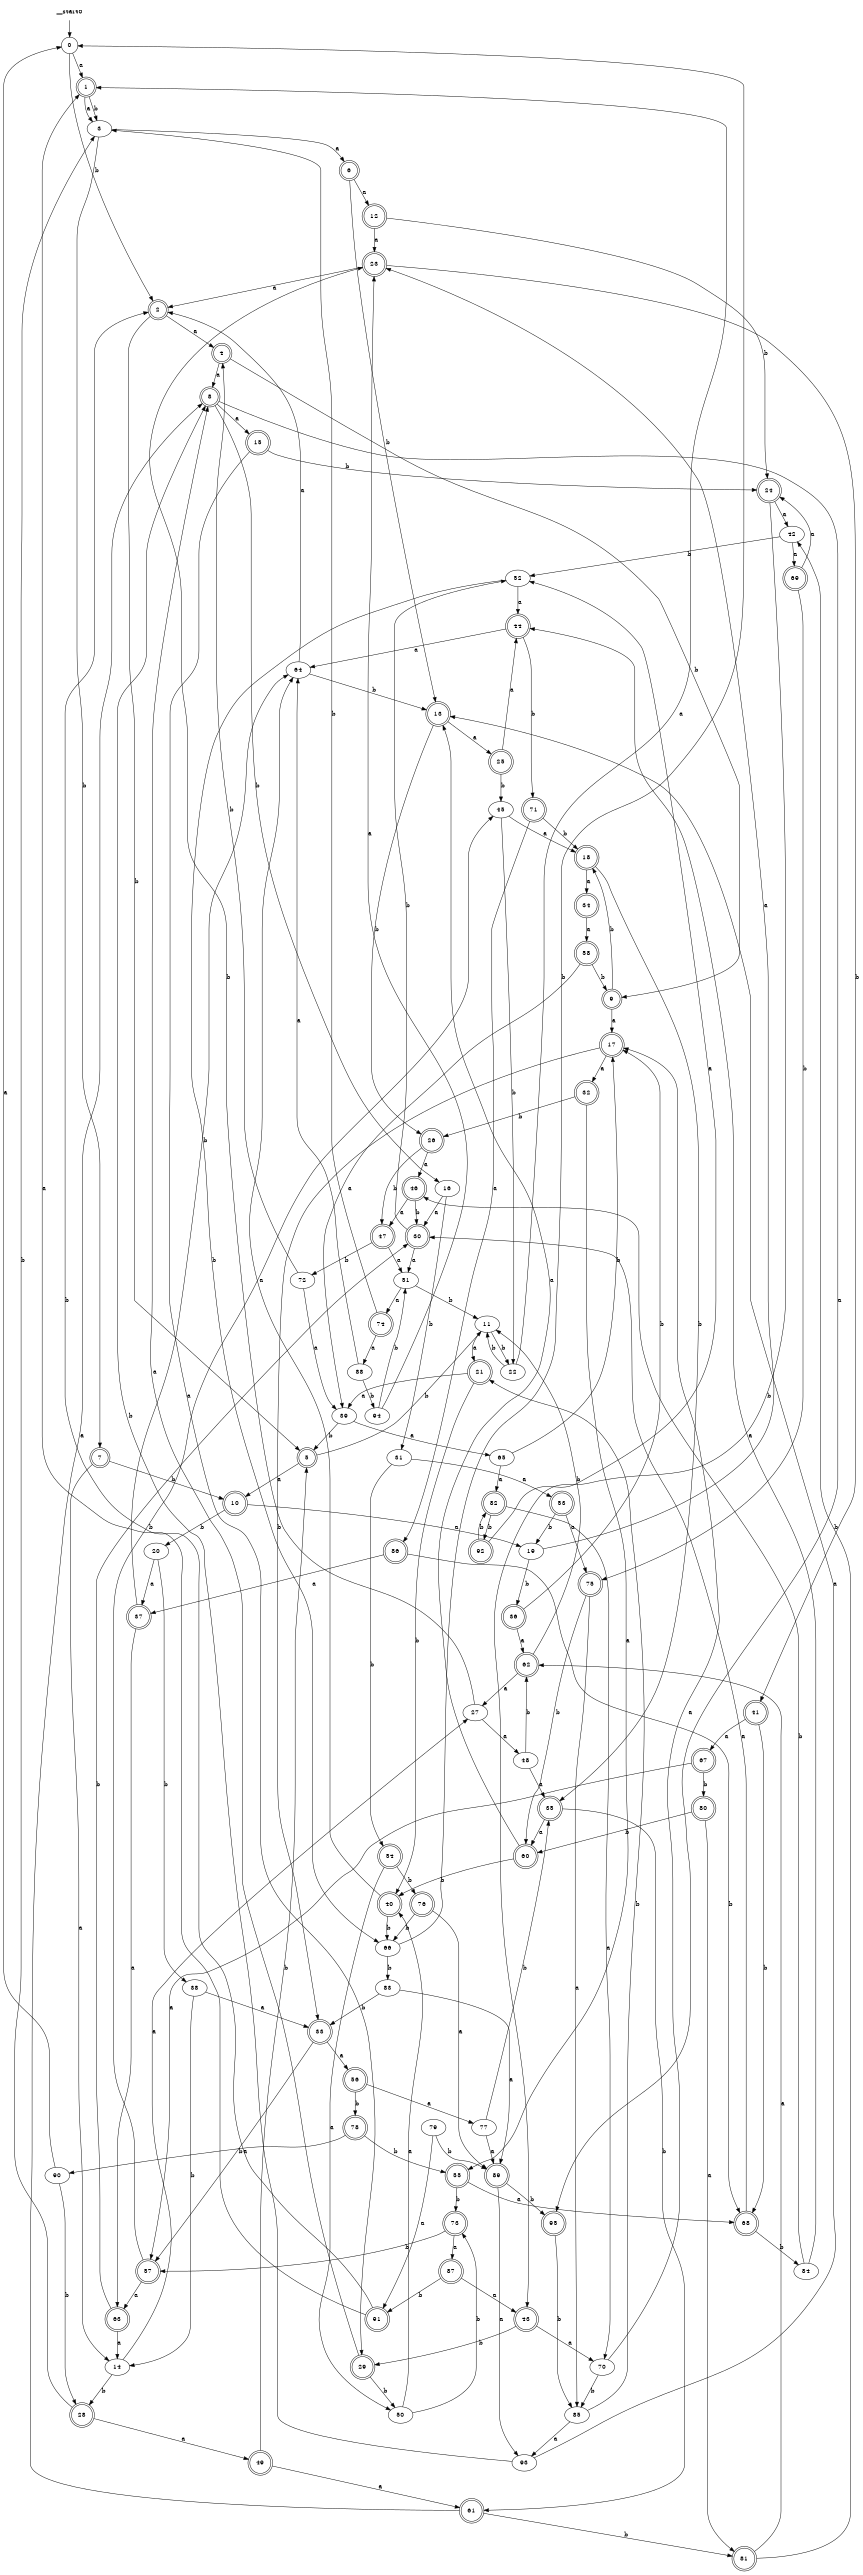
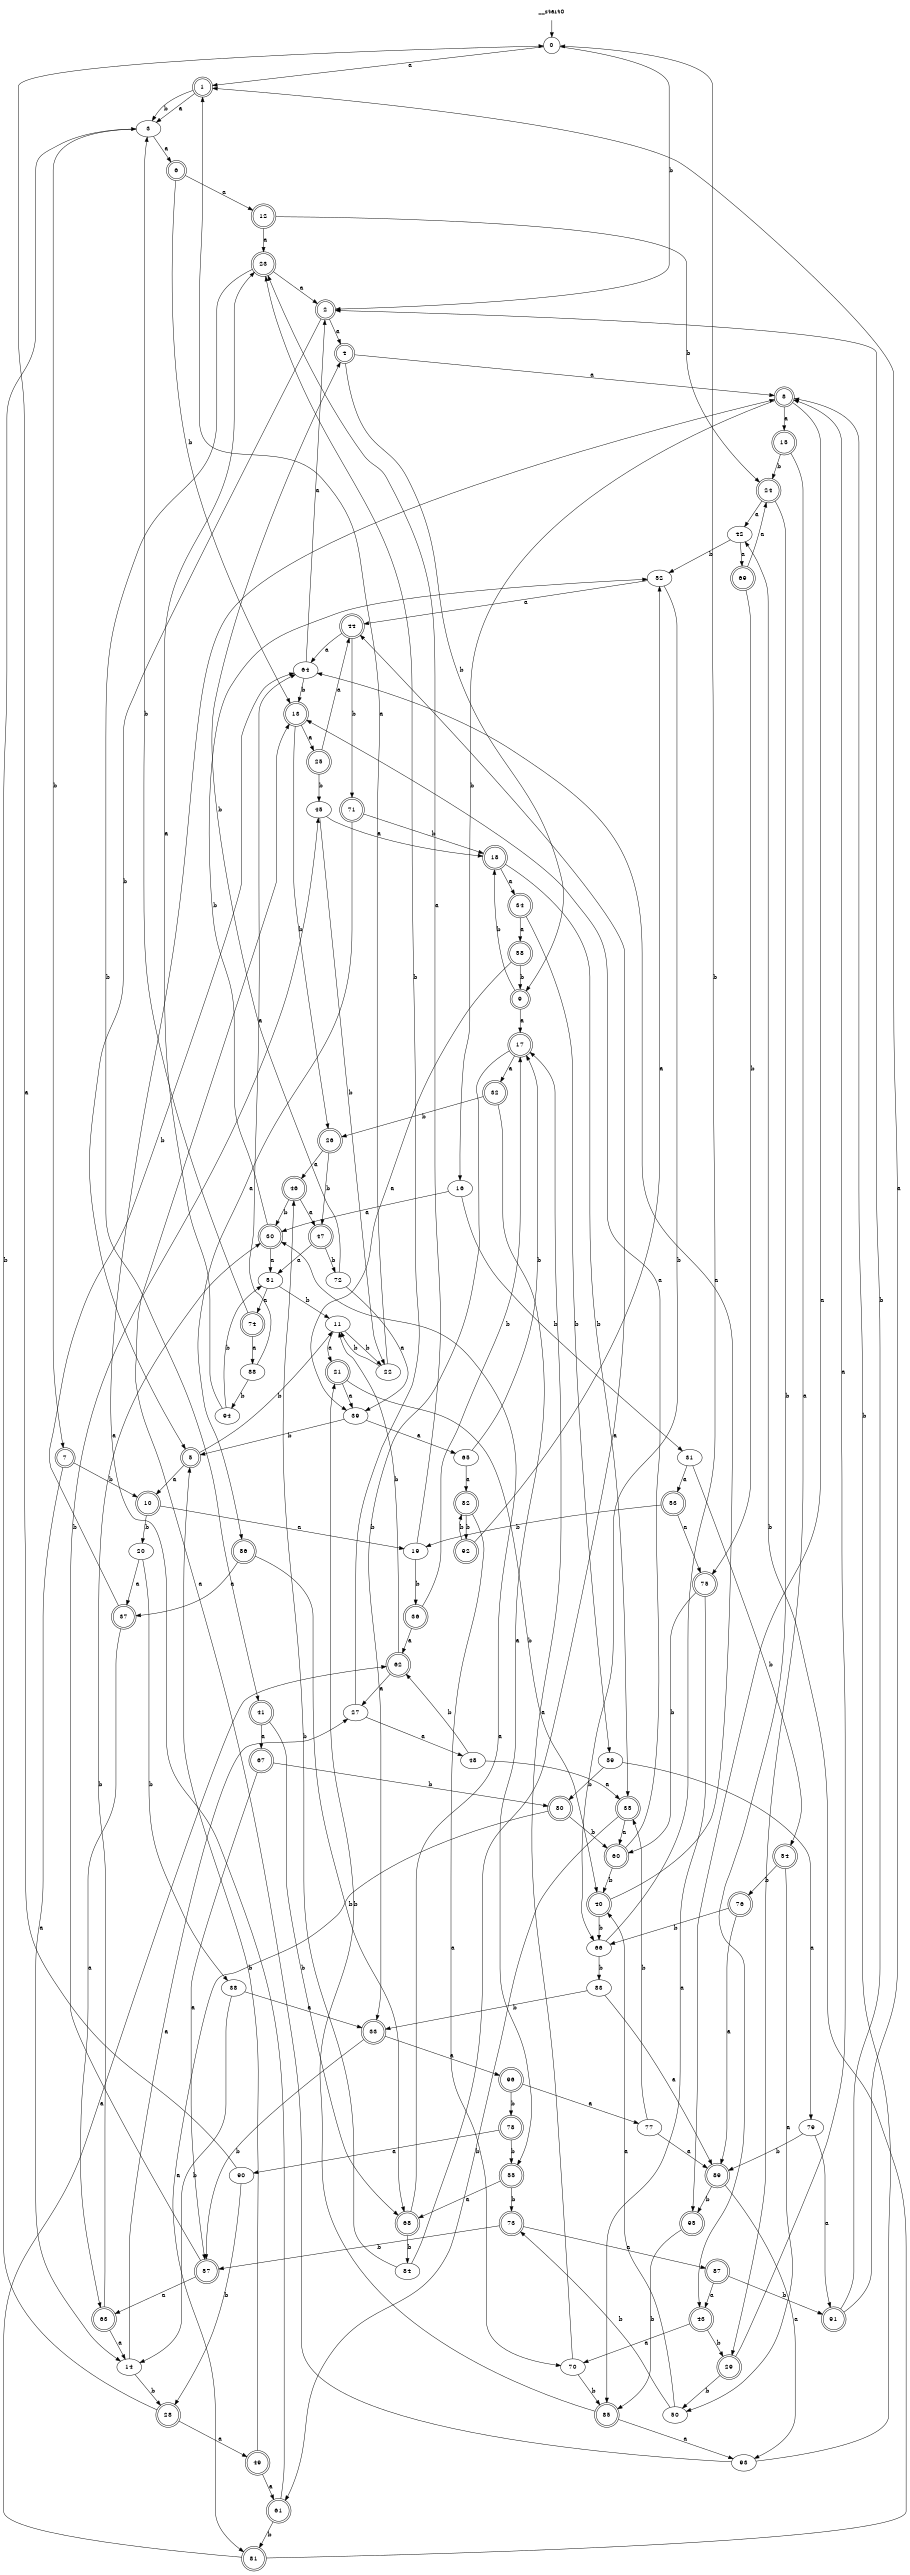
node "59": added
node "56": label "56" -> "96"
node "85": shape ellipse -> doublecircle
